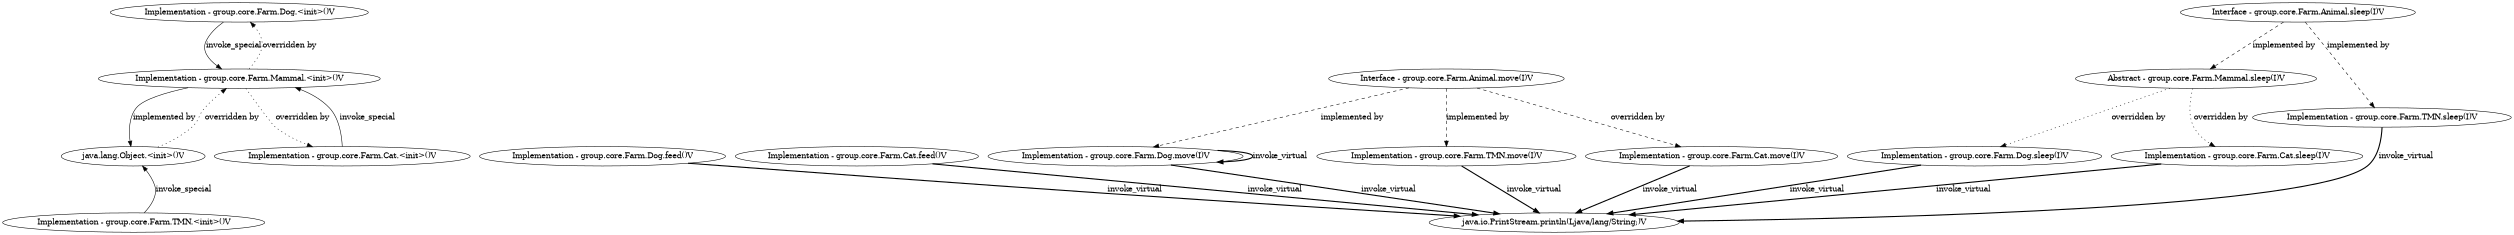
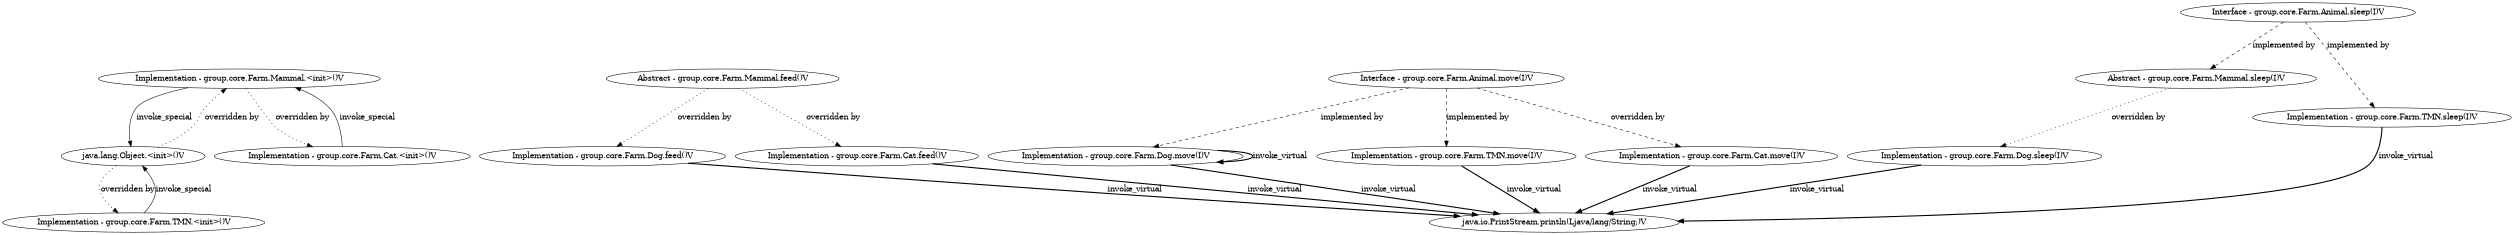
node "Implementation - group.core.Farm.Dog.<init>()V": removed
node "Abstract - group.core.Farm.Mammal.feed()V": added
edge "Implementation - group.core.Farm.Mammal.<init>()V" -> "java.lang.Object.<init>()V": label "implemented by" -> "invoke_special"
node "Implementation - group.core.Farm.Cat.sleep(I)V": removed
edge "java.lang.Object.<init>()V" -> "Implementation - group.core.Farm.TMN.<init>()V": added, label "overridden by"
